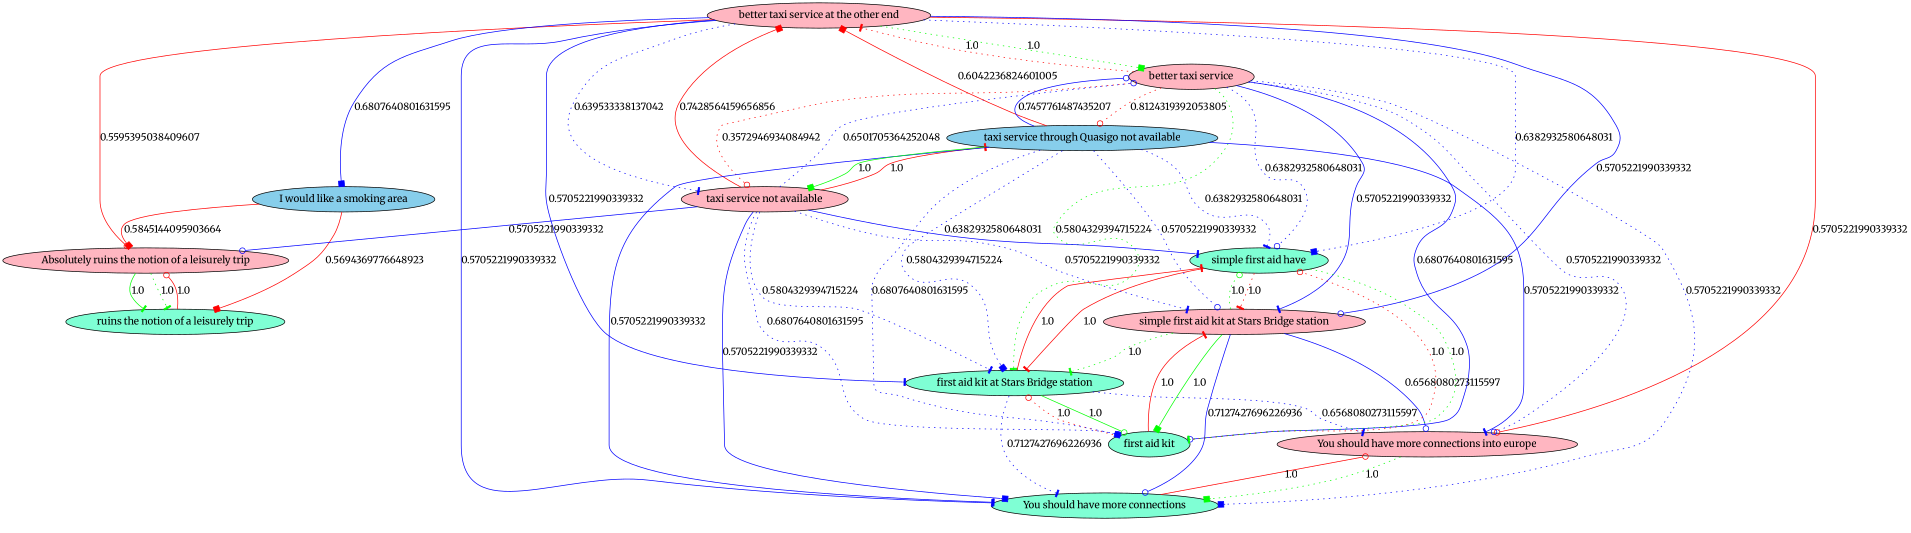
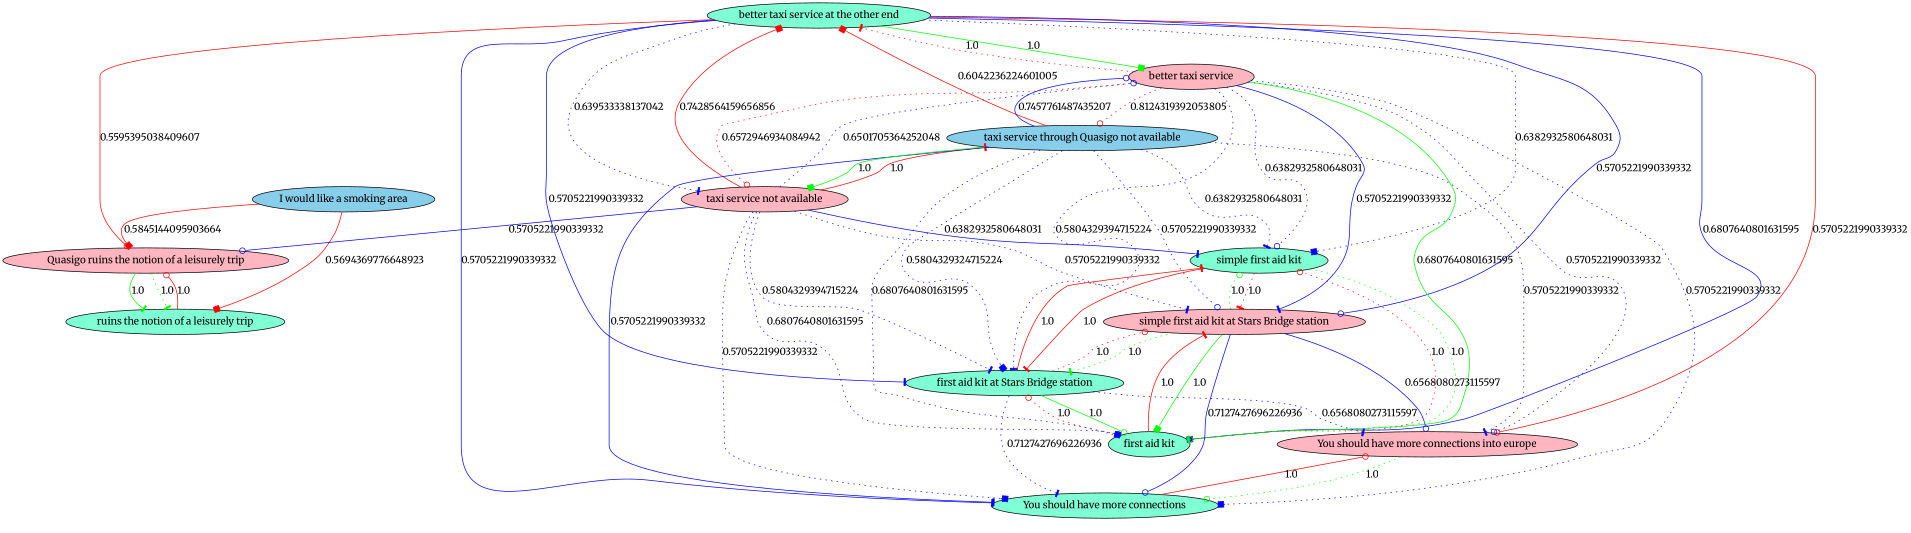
node "better taxi service at the other end": fillcolor lightpink -> aquamarine
edge "better taxi service at the other end" -> "I would like a smoking area": now "better taxi service at the other end" -> "first aid kit"
edge "better taxi service at the other end" -> "better taxi service": style dotted -> solid
edge "taxi service through Quasigo not available" -> "better taxi service at the other end": label "0.6042236824601005" -> "0.6042236224601005"
edge "better taxi service" -> "taxi service not available": label "0.3572946934084942" -> "0.6572946934084942"
edge "taxi service through Quasigo not available" -> "You should have more connections into europe": style solid -> dotted
edge "better taxi service" -> "first aid kit at Stars Bridge station": color green -> blue
node "Absolutely ruins the notion of a leisurely trip": label "Absolutely ruins the notion of a leisurely trip" -> "Quasigo ruins the notion of a leisurely trip"
edge "taxi service through Quasigo not available" -> "first aid kit at Stars Bridge station": label "0.5804329394715224" -> "0.5804329324715224"
node "simple first aid have": label "simple first aid have" -> "simple first aid kit"
edge "better taxi service" -> "first aid kit": color blue -> green
edge "first aid kit at Stars Bridge station" -> "simple first aid kit at Stars Bridge station": added, label "1.0"
edge "taxi service not available" -> "You should have more connections": style solid -> dotted
edge "You should have more connections into europe" -> "You should have more connections": arrowhead box -> odot
